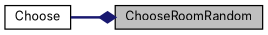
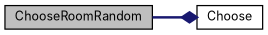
edge "Choose" -> "ChooseRoomRandom": reversed
